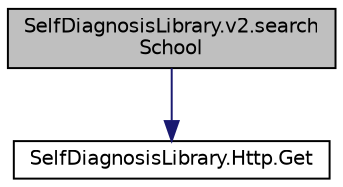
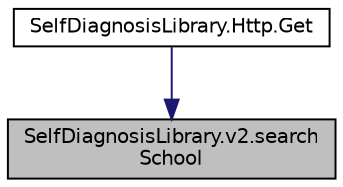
edge "SelfDiagnosisLibrary.v2.search School" -> "SelfDiagnosisLibrary.Http.Get": reversed
